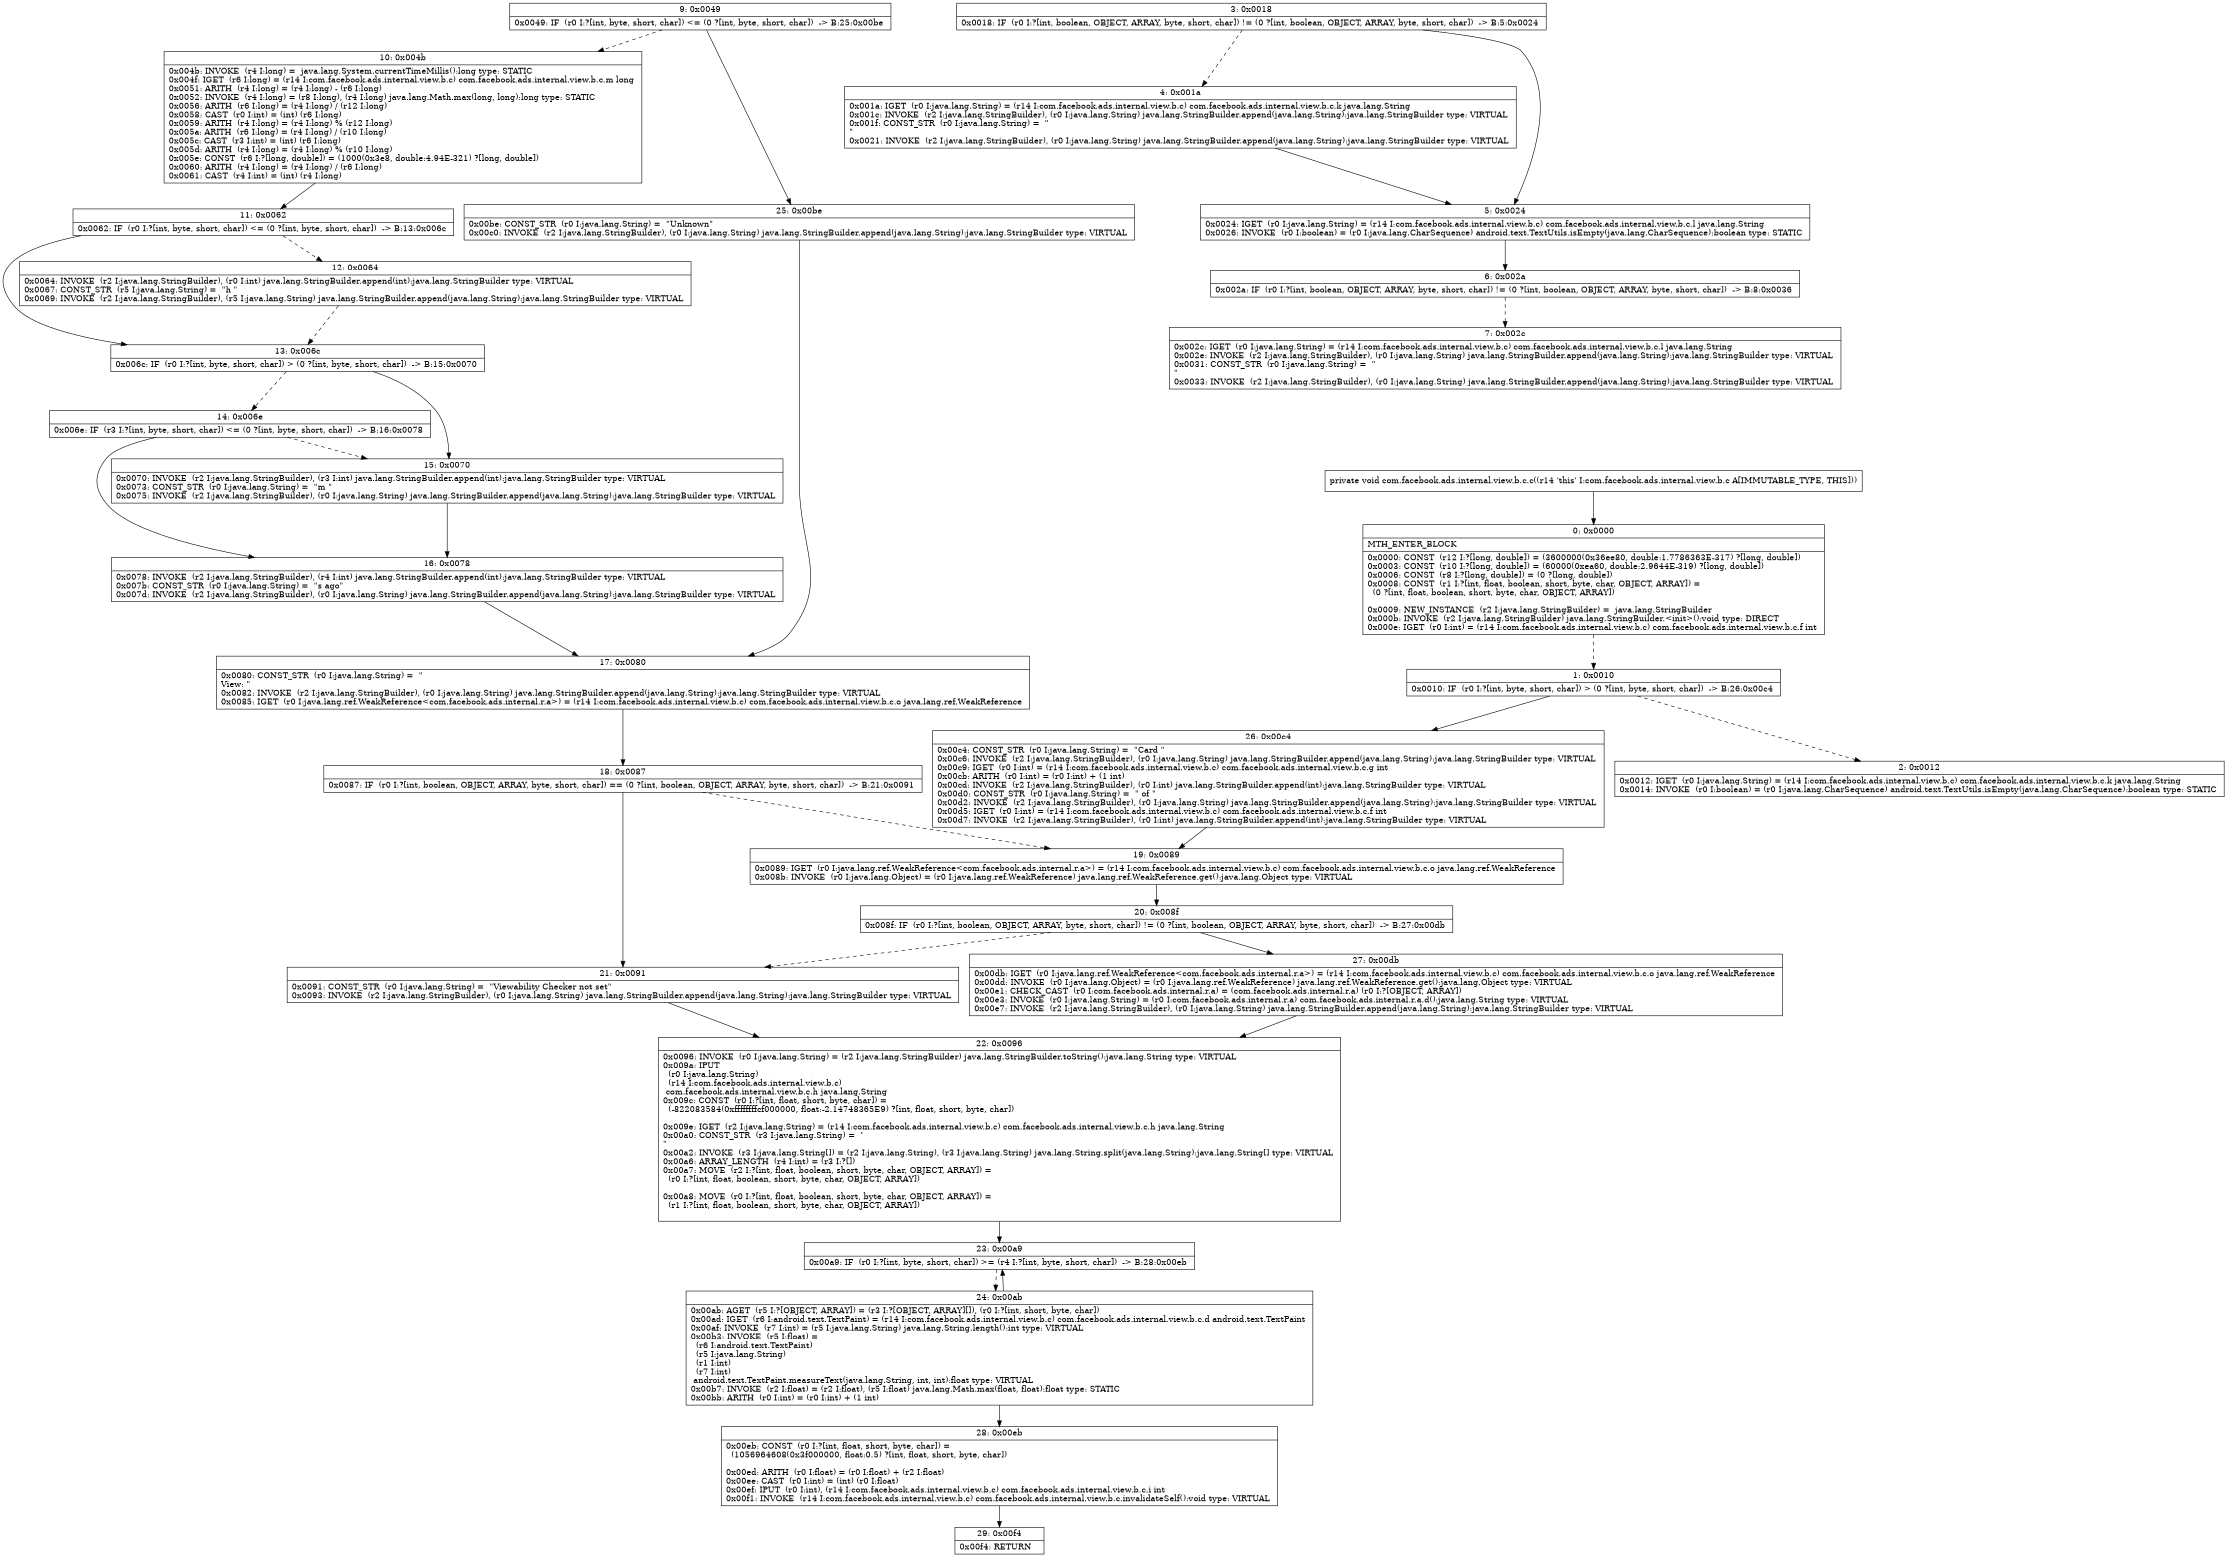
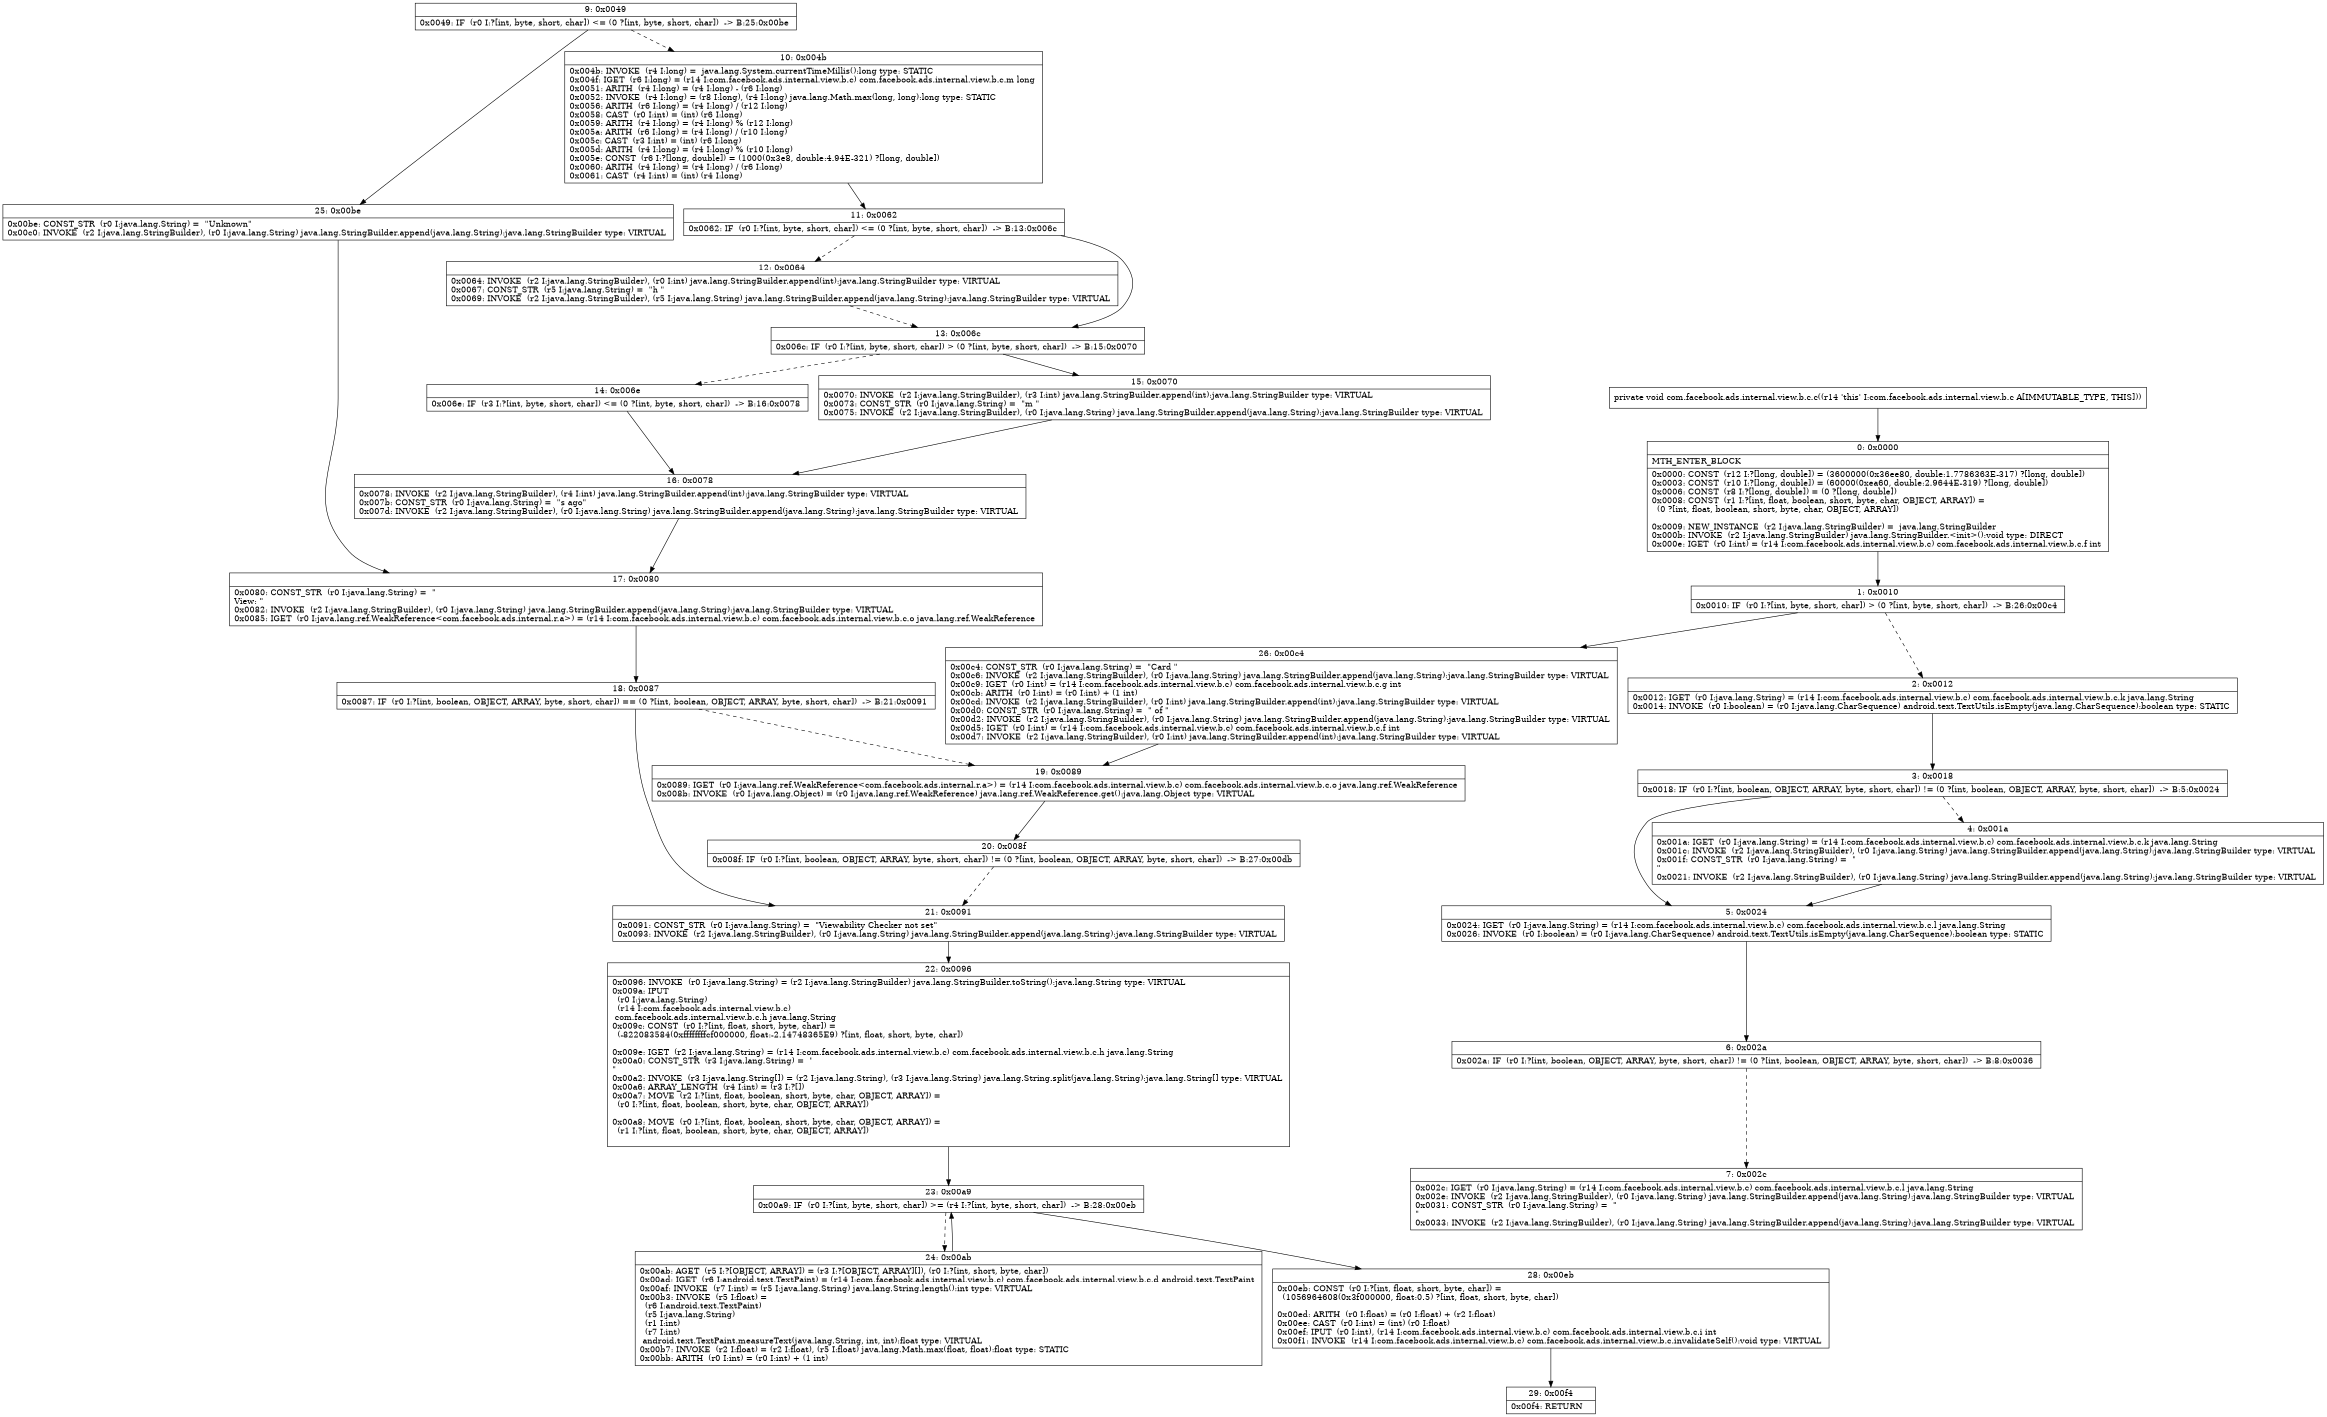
edge "14: 0x006e" -> "15: 0x0070": removed
edge "0: 0x0000" -> "1: 0x0010": style dashed -> solid
edge "2: 0x0012" -> "3: 0x0018": added
node "27: 0x00db": removed
edge "24: 0x00ab" -> "28: 0x00eb": now "23: 0x00a9" -> "28: 0x00eb"
